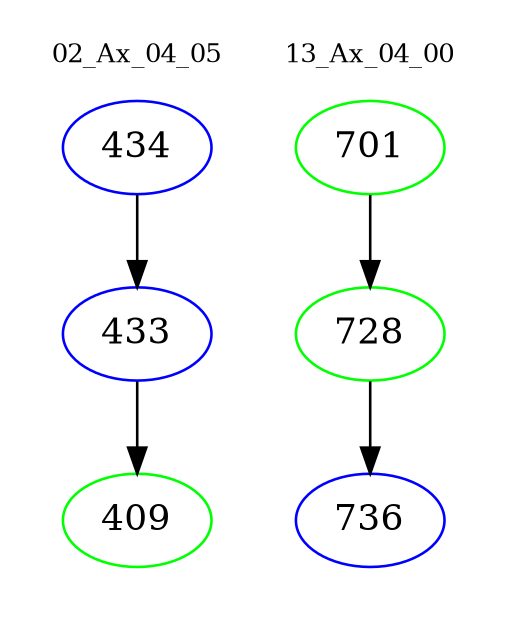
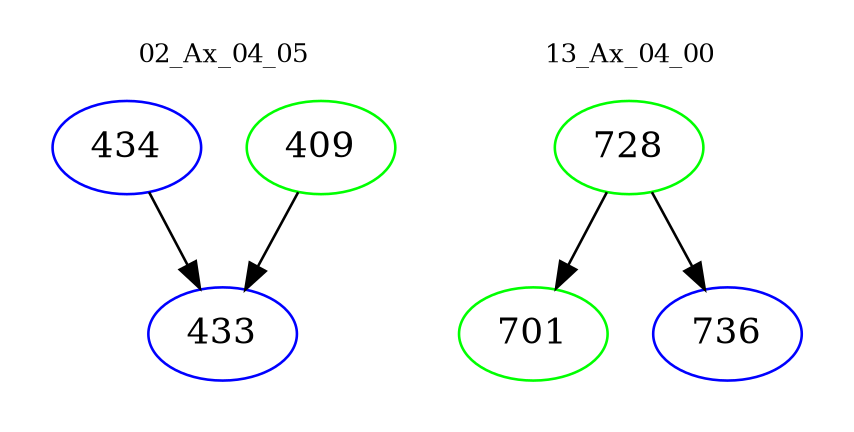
edge "701" -> "728": reversed
edge "433" -> "409": reversed
